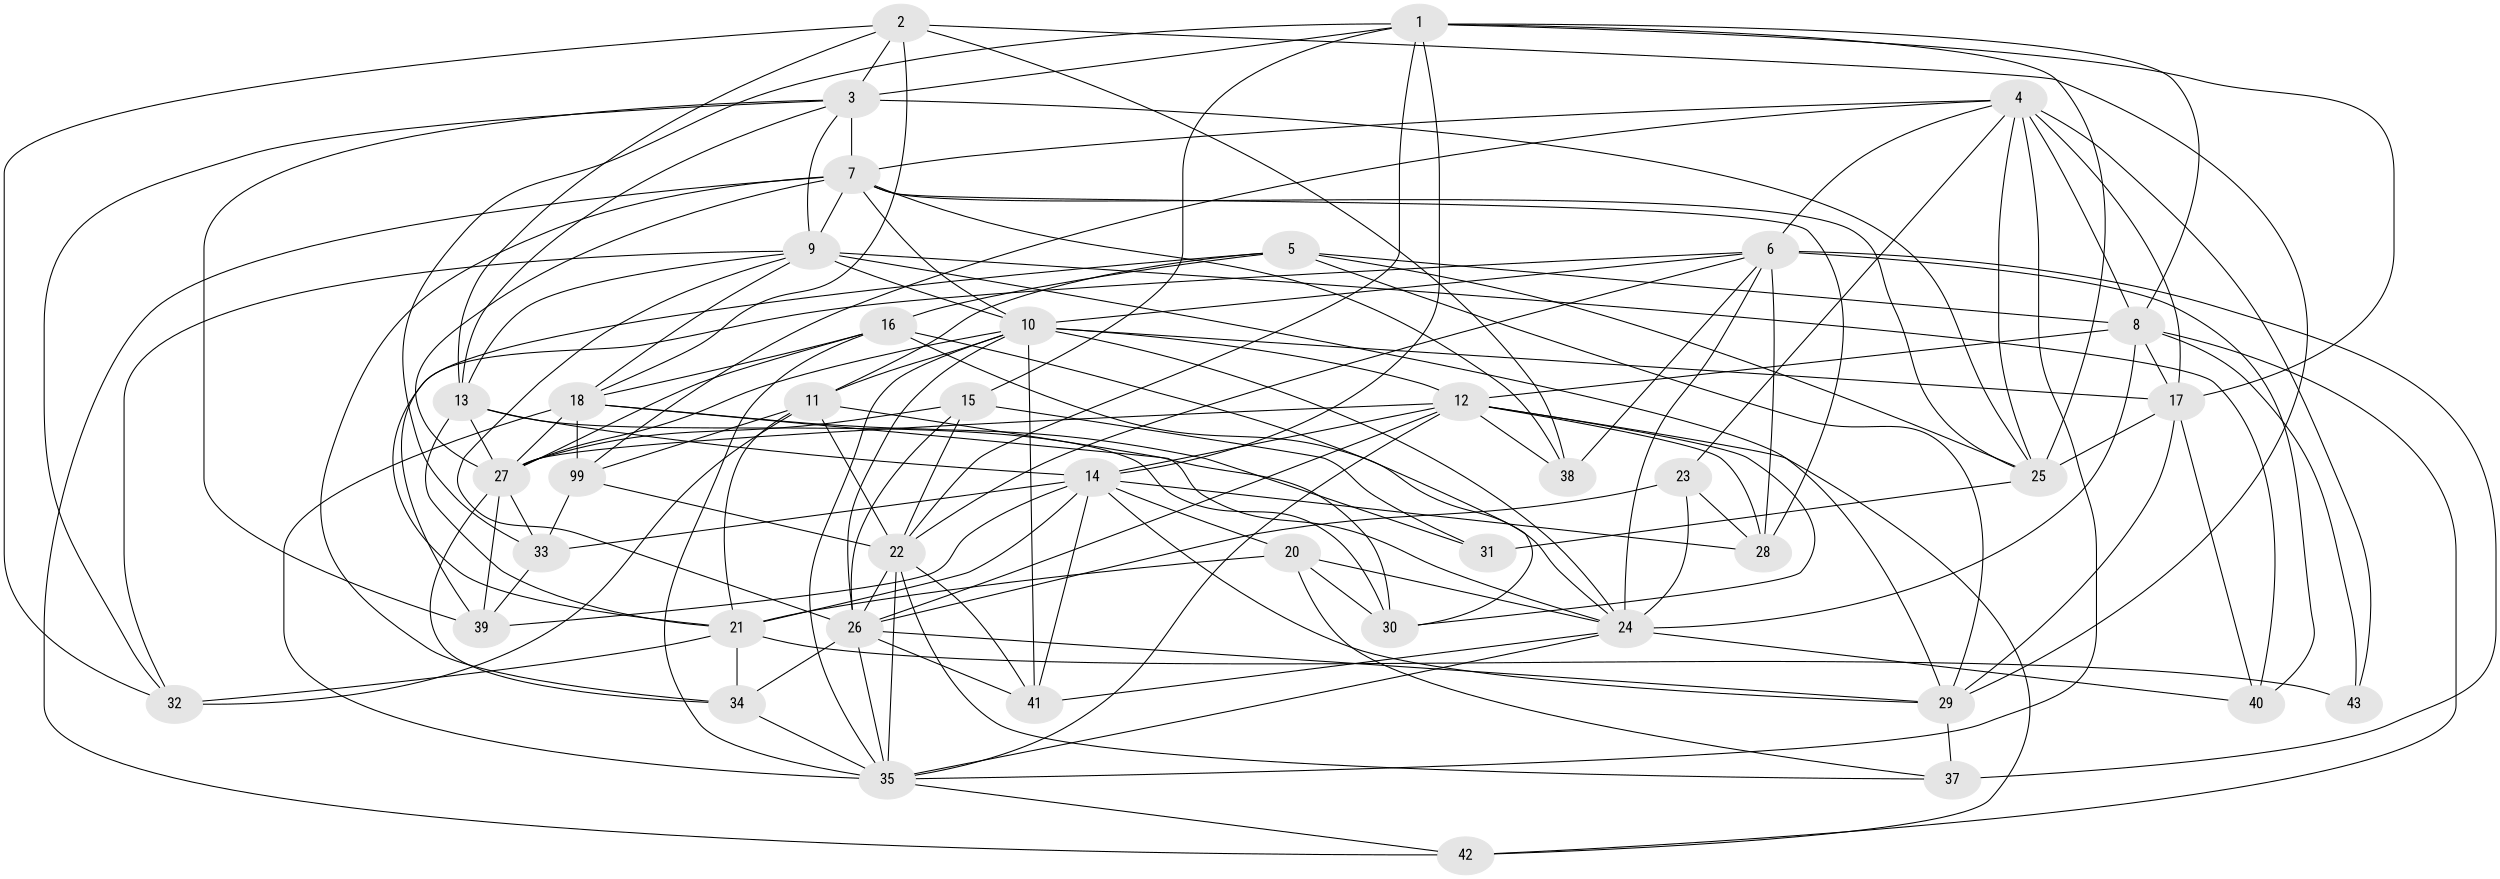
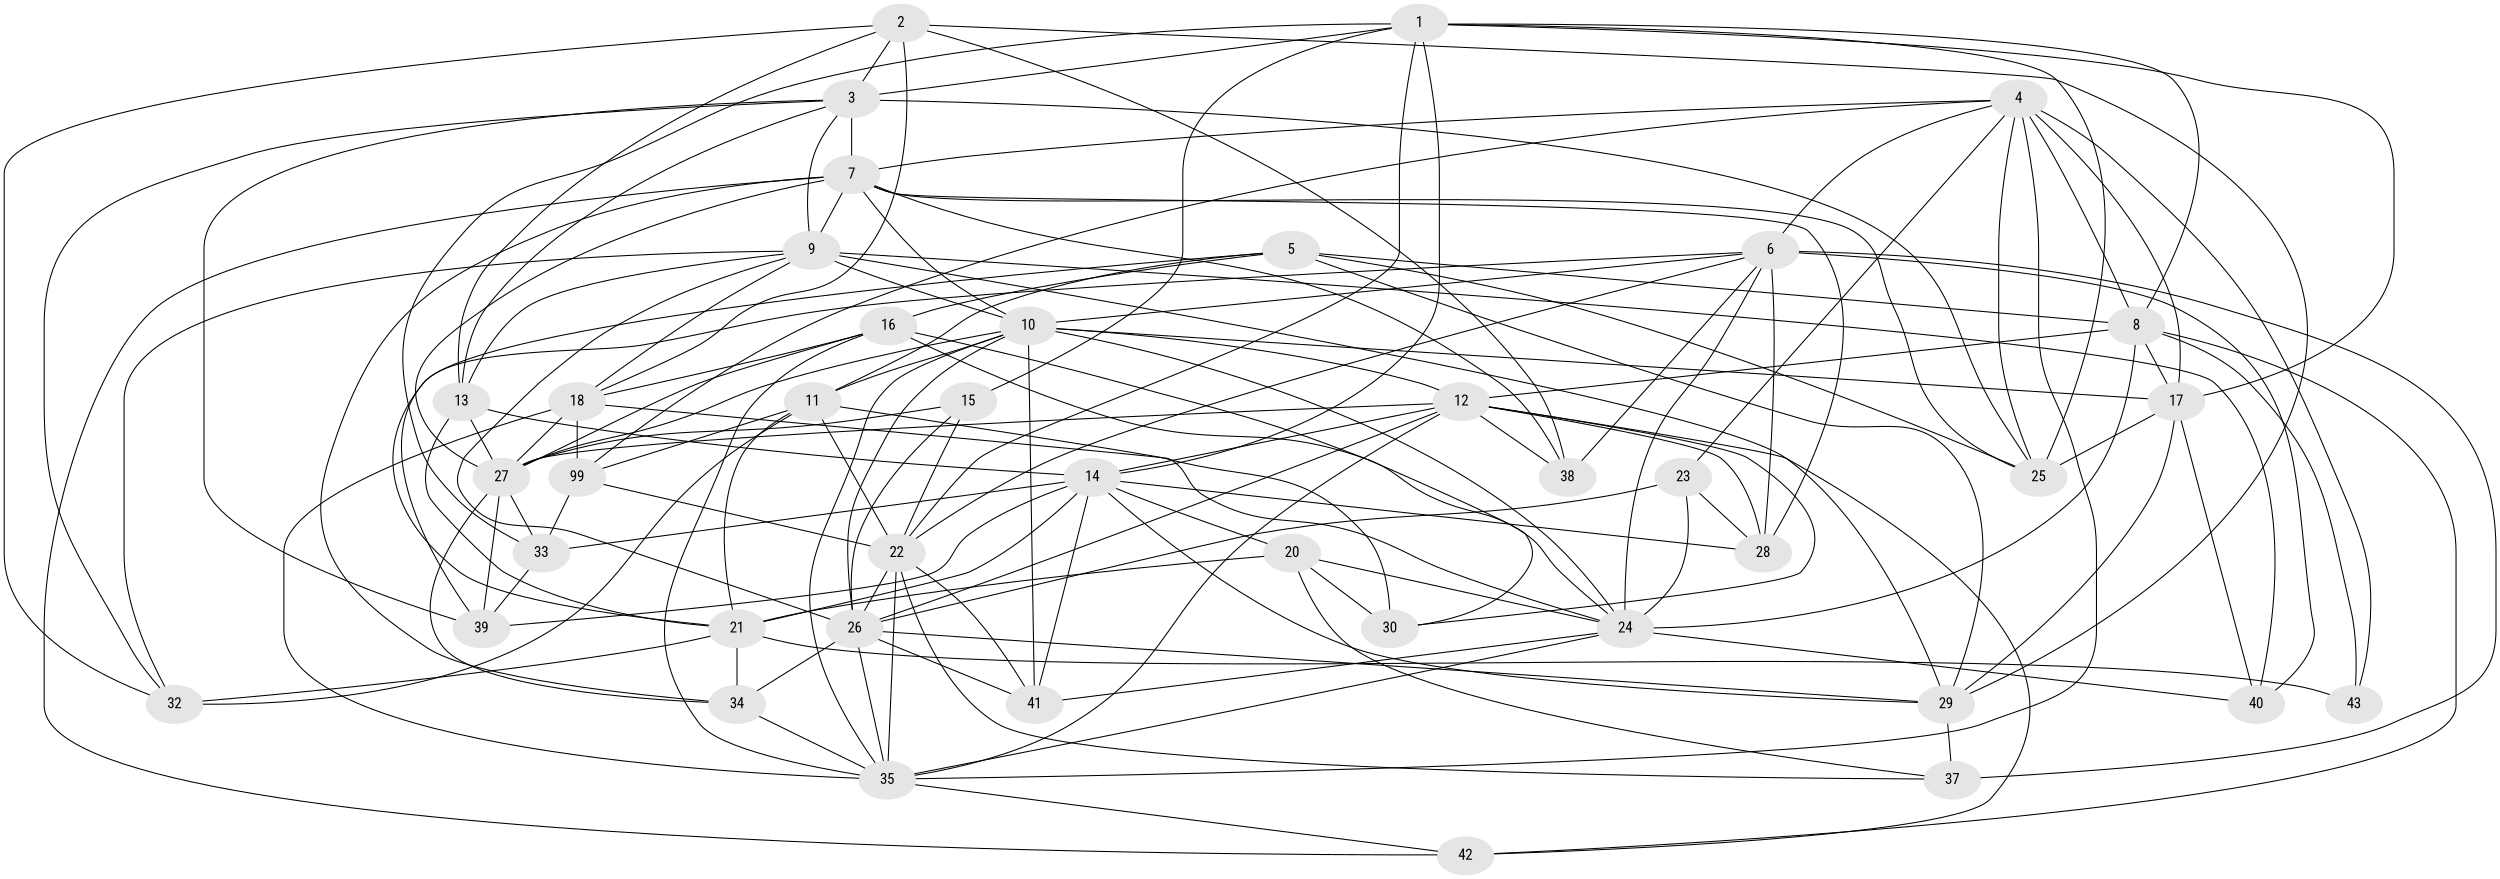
edge "13" -- "30": removed
node "31": removed
